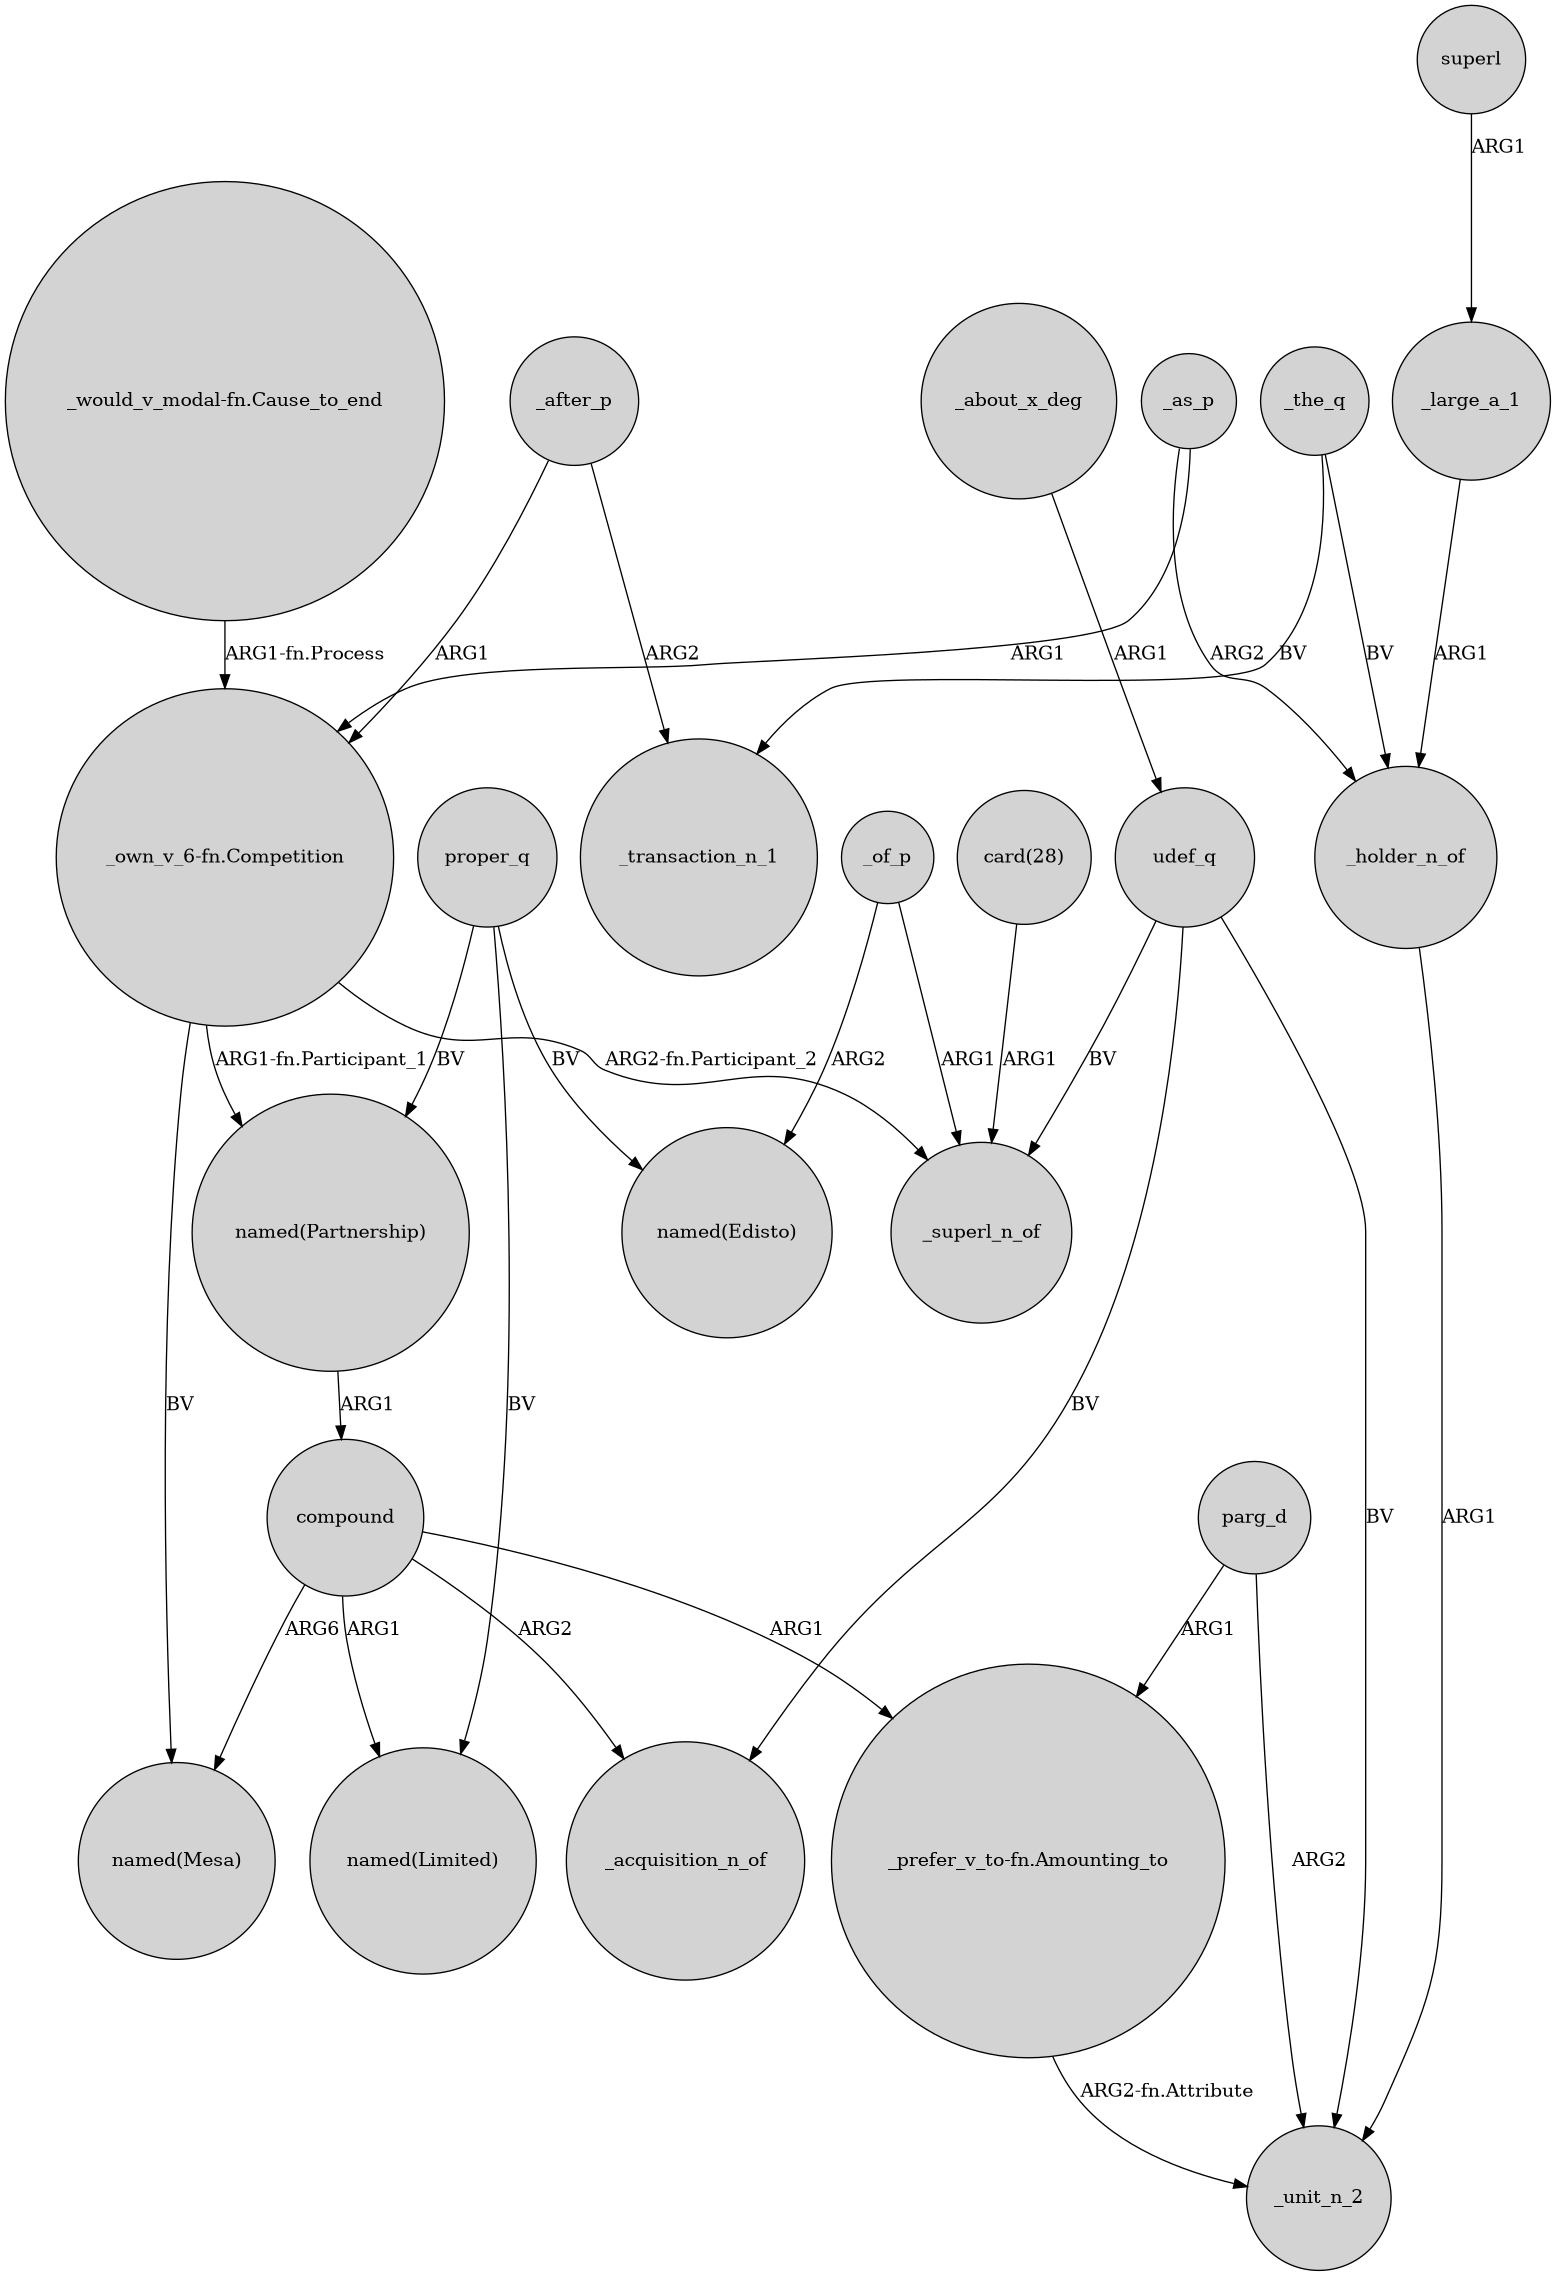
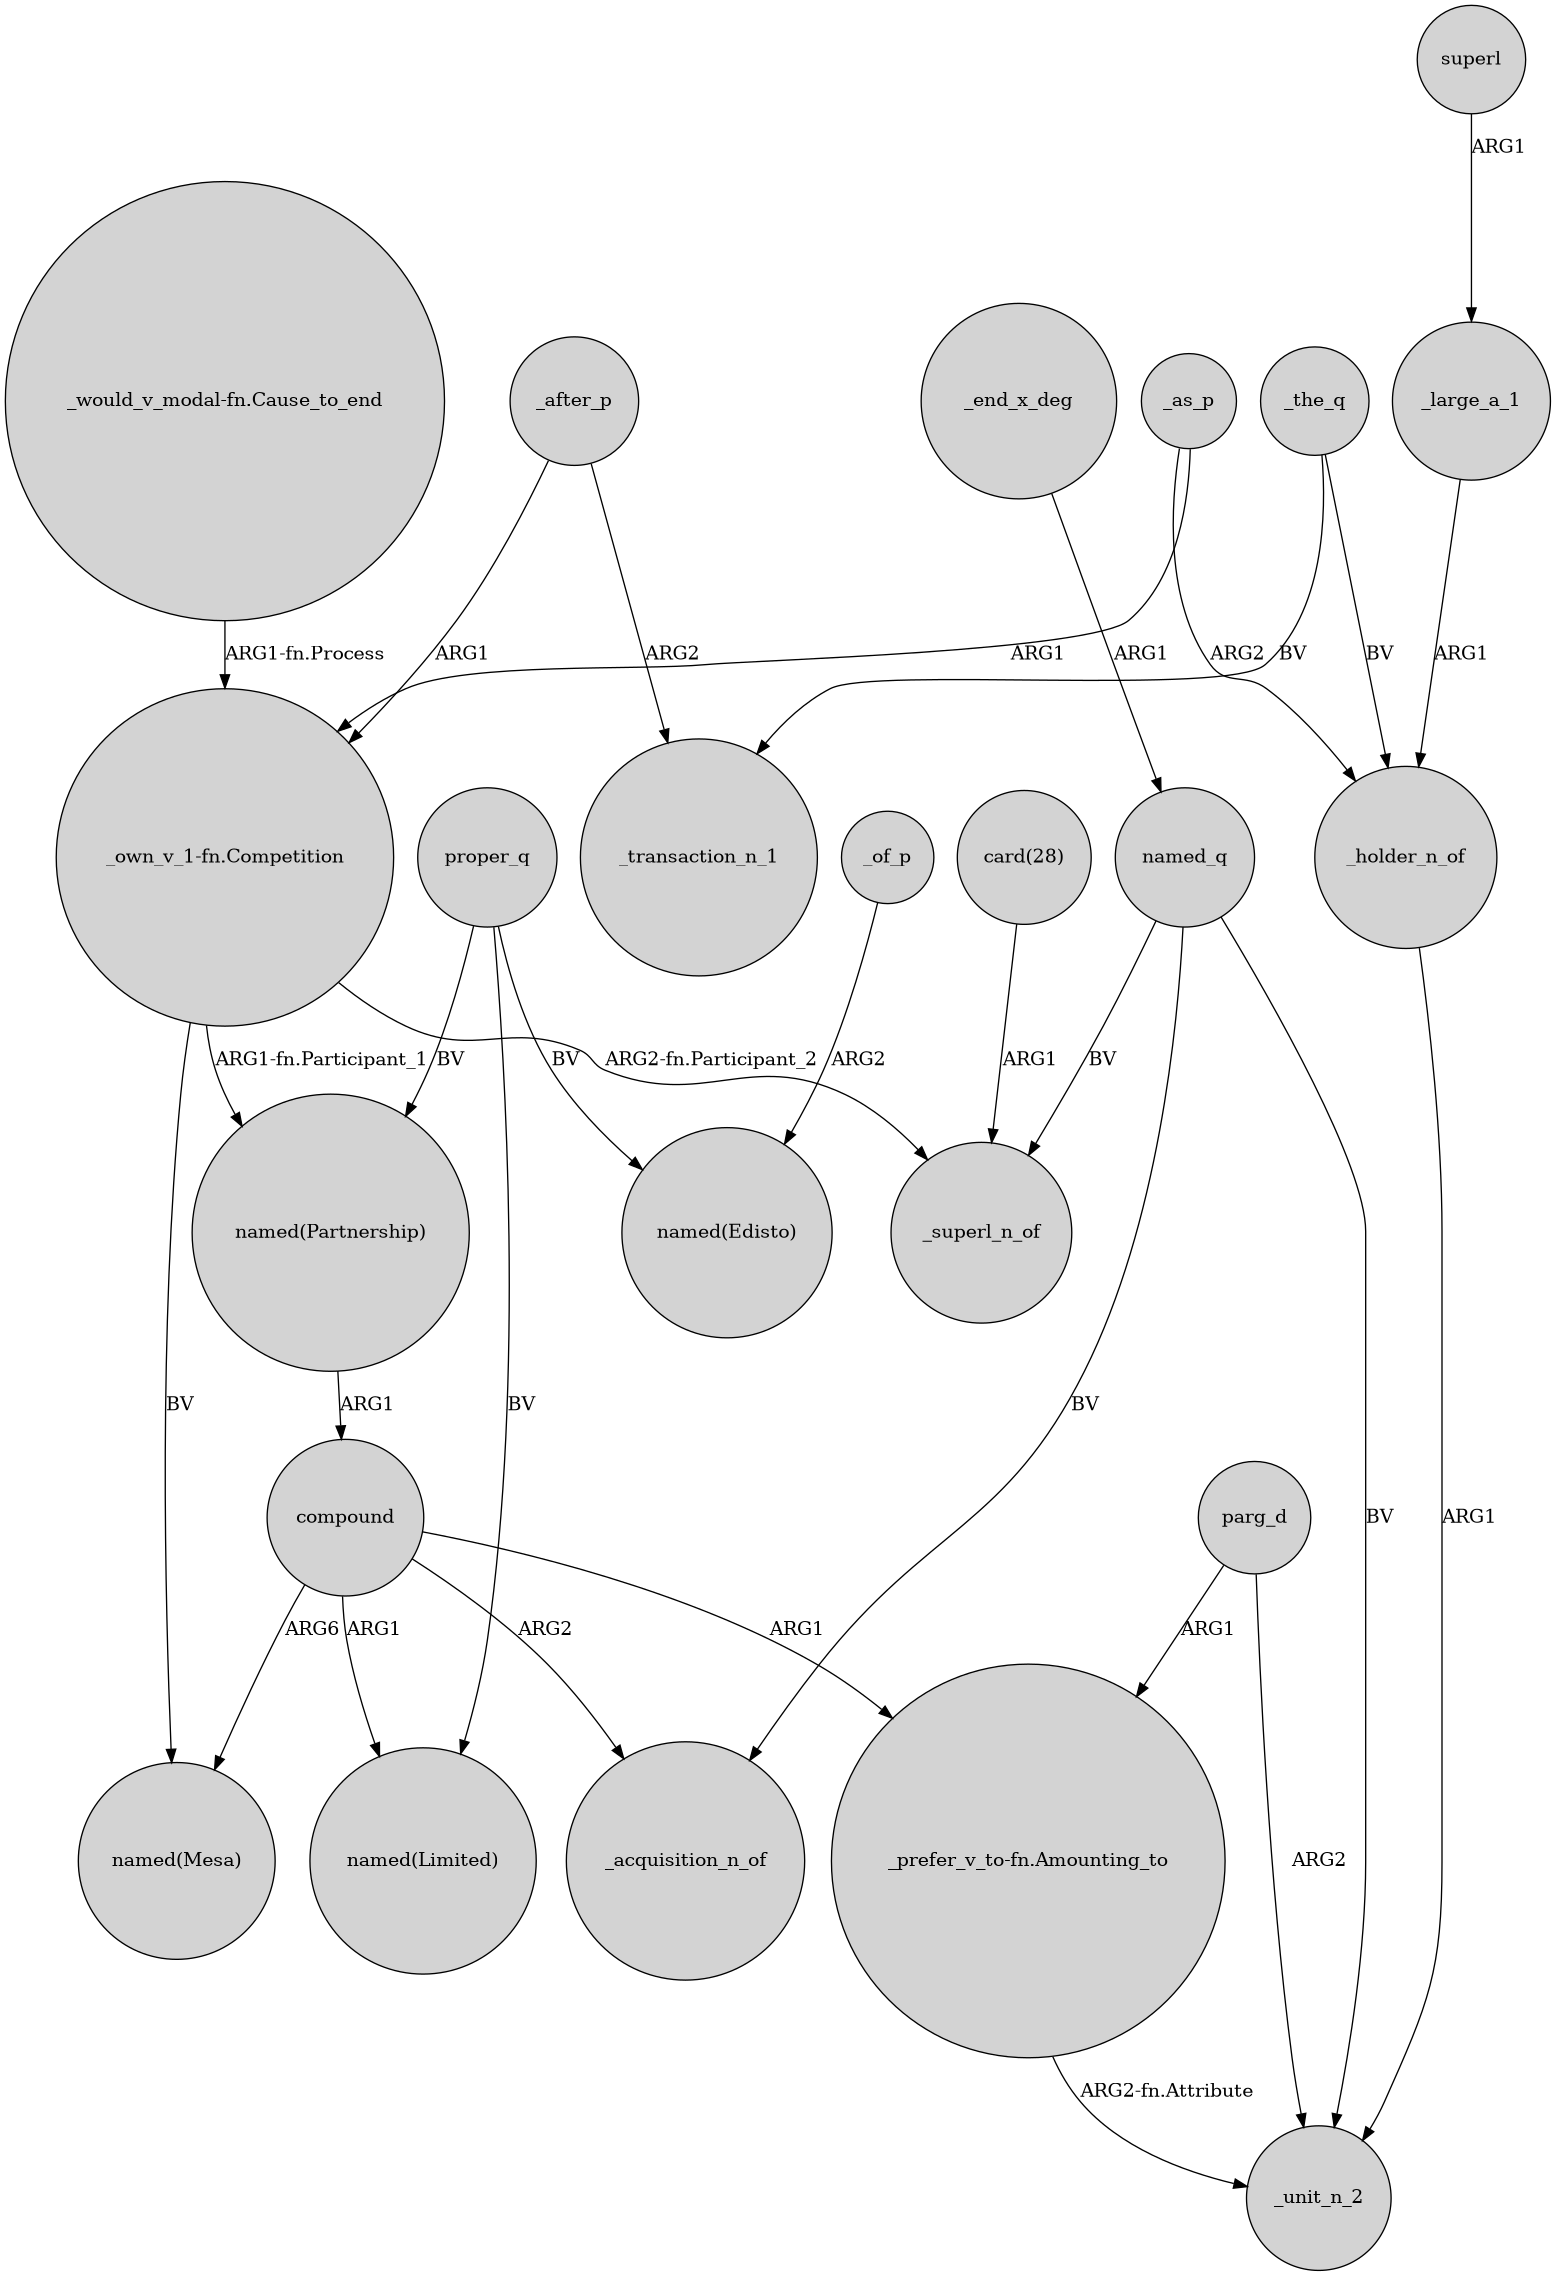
node "_about_x_deg": label "_about_x_deg" -> "_end_x_deg"
node "_own_v_6-fn.Competition": label "_own_v_6-fn.Competition" -> "_own_v_1-fn.Competition"
node "udef_q": label "udef_q" -> "named_q"
edge "_of_p" -> "_superl_n_of": removed, label "ARG1"
